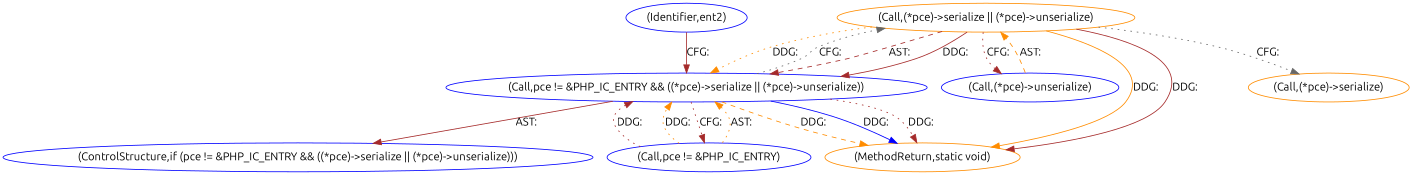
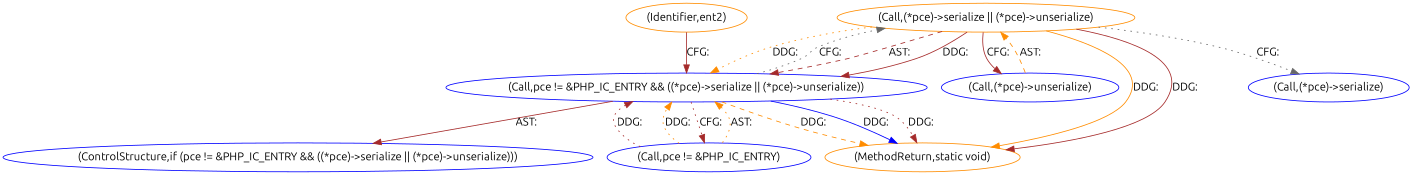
node "(Identifier,ent2)": color blue -> darkorange
edge "(Call,(*pce)->serialize || (*pce)->unserialize)" -> "(Call,(*pce)->unserialize)": style dotted -> solid
node "(Call,(*pce)->serialize)": color darkorange -> blue
